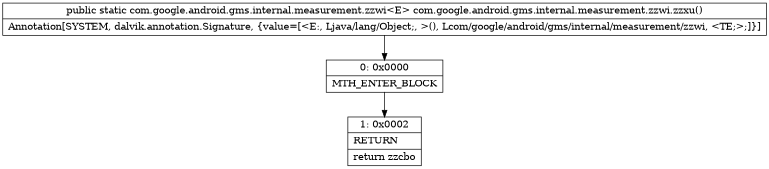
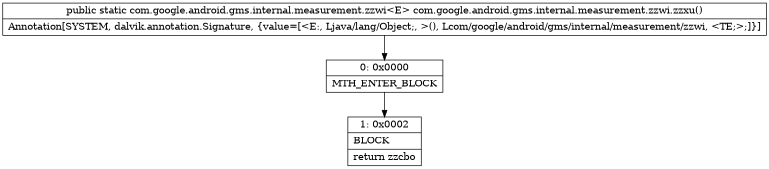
node "1: 0x0002": text "RETURN" -> "BLOCK"
